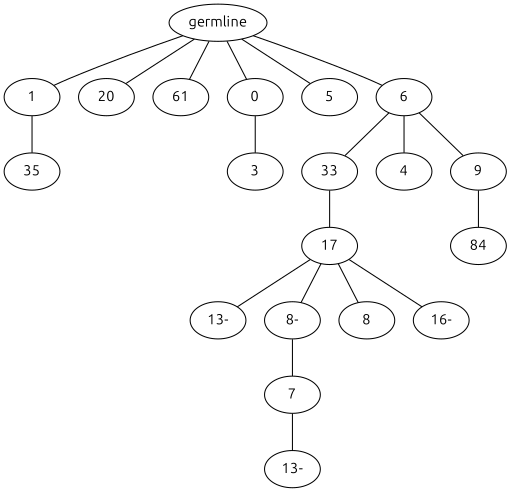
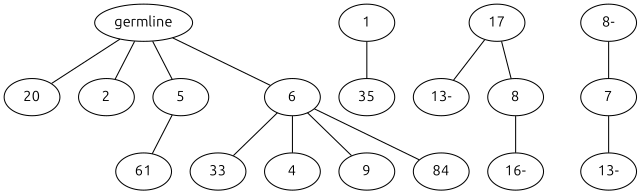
edge "germline" -- "1": removed
edge "germline" -- "61": now "5" -- "61"
node "0": label "0" -> "2"
node "3": removed
edge "33" -- "17": removed
edge "9" -- "84": now "6" -- "84"
edge "17" -- "8-": removed
edge "17" -- "16-": now "8" -- "16-"
